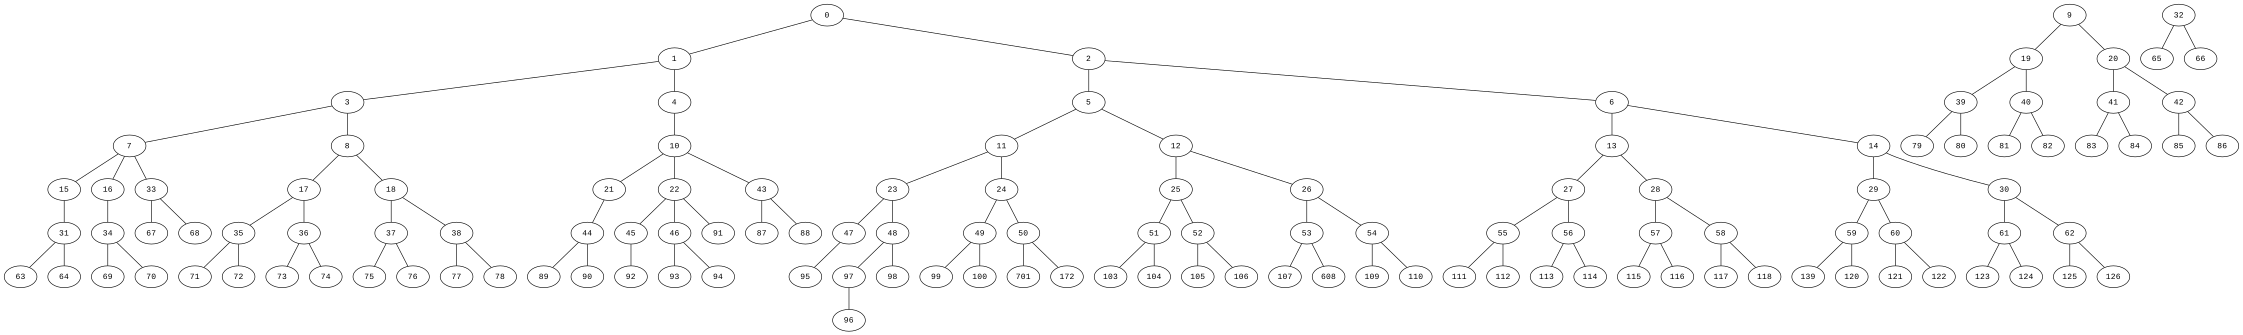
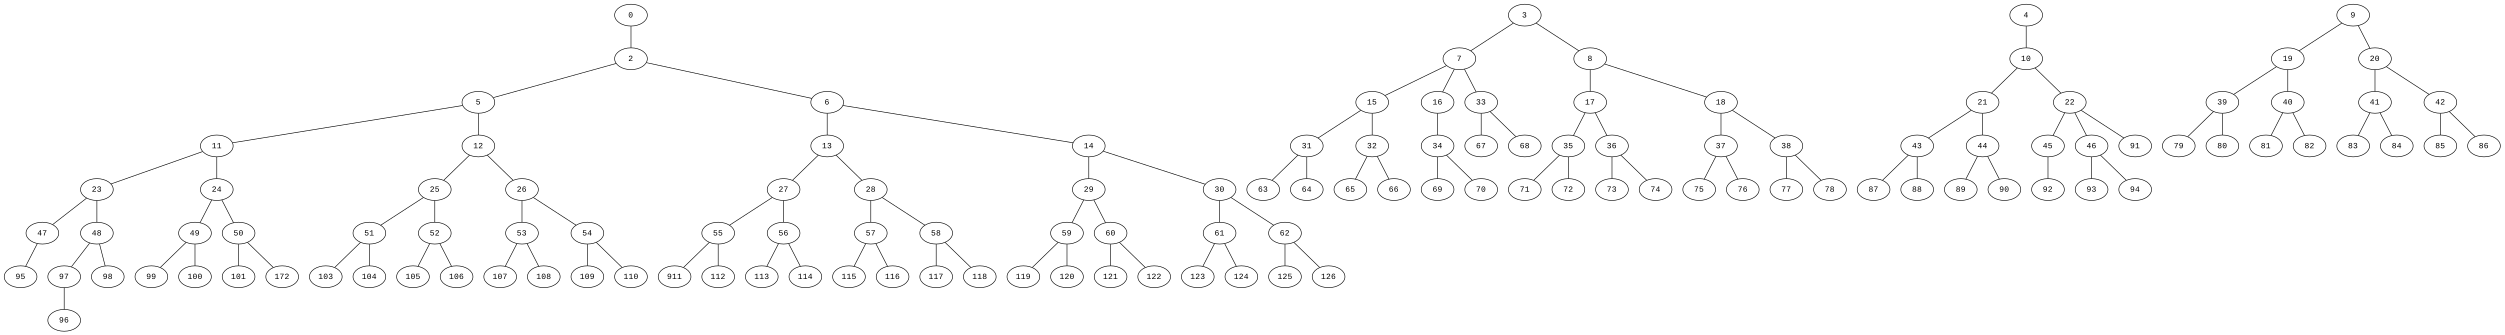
node "1": removed
edge "15" -- "32": added
edge "10" -- "43": now "21" -- "43"
node "701": label "701" -> "101"
node "608": label "608" -> "108"
node "111": label "111" -> "911"
node "139": label "139" -> "119"
